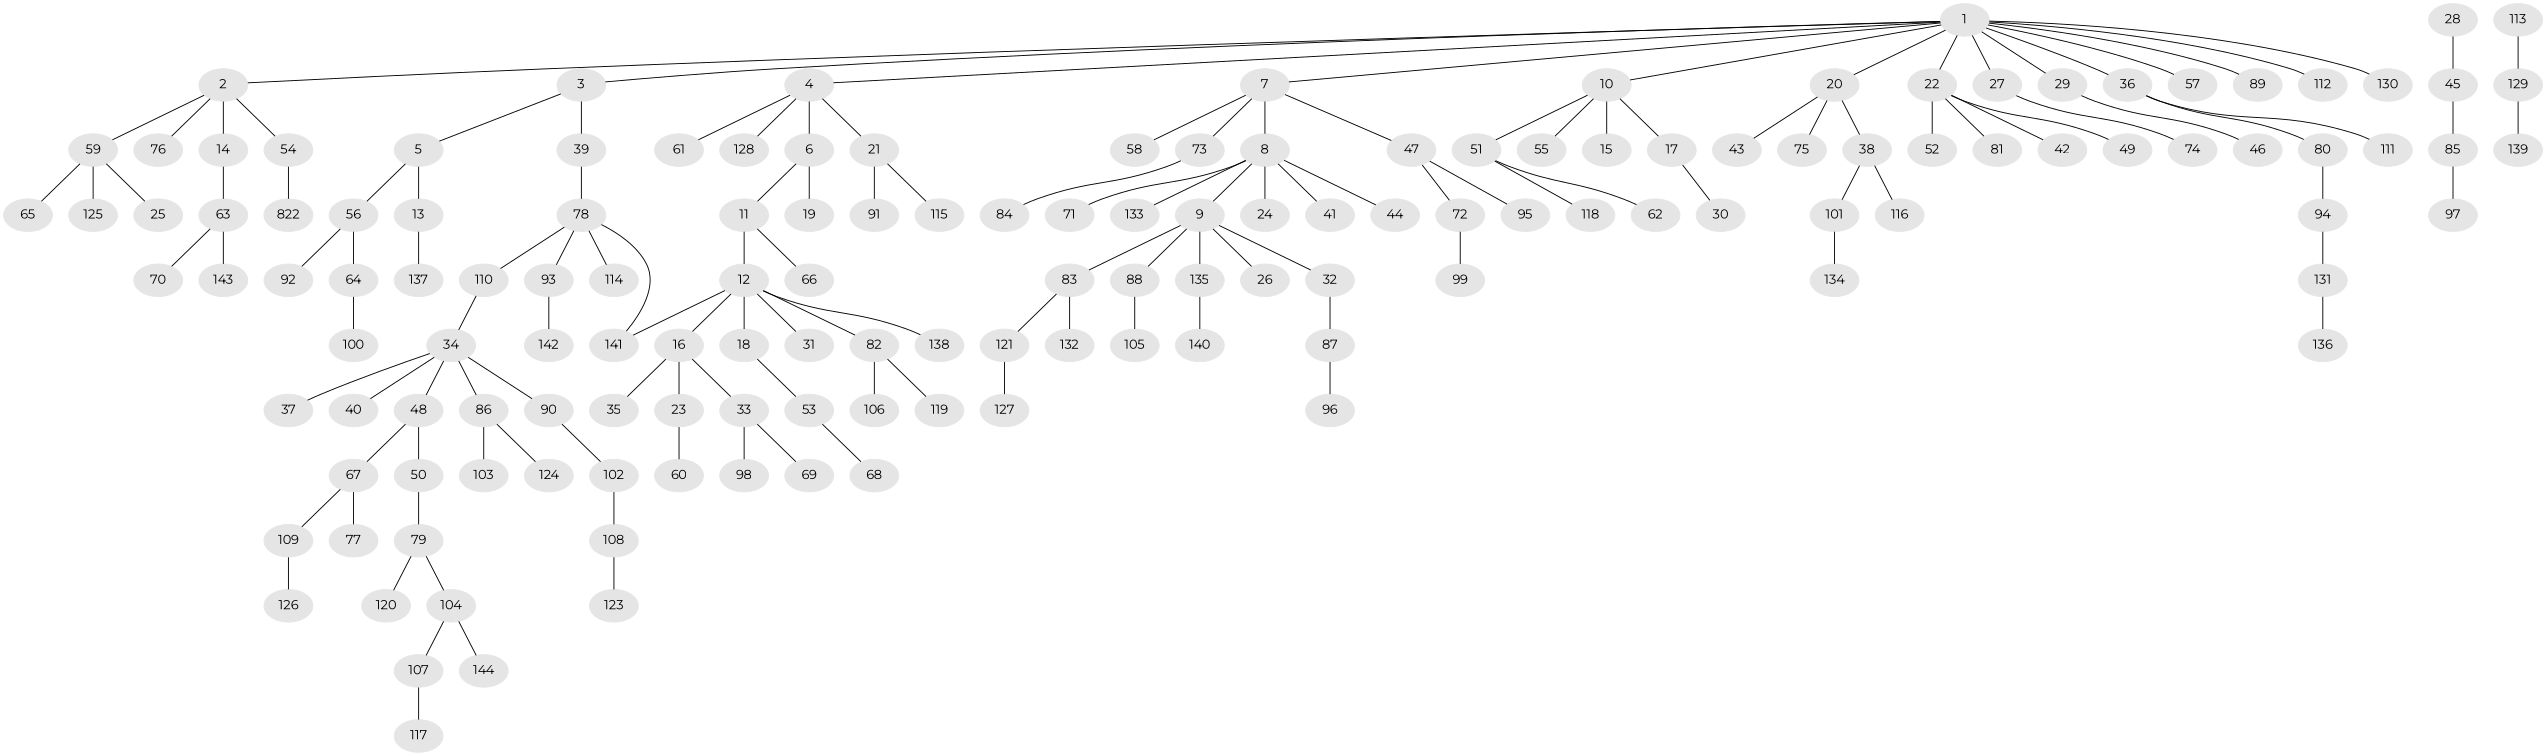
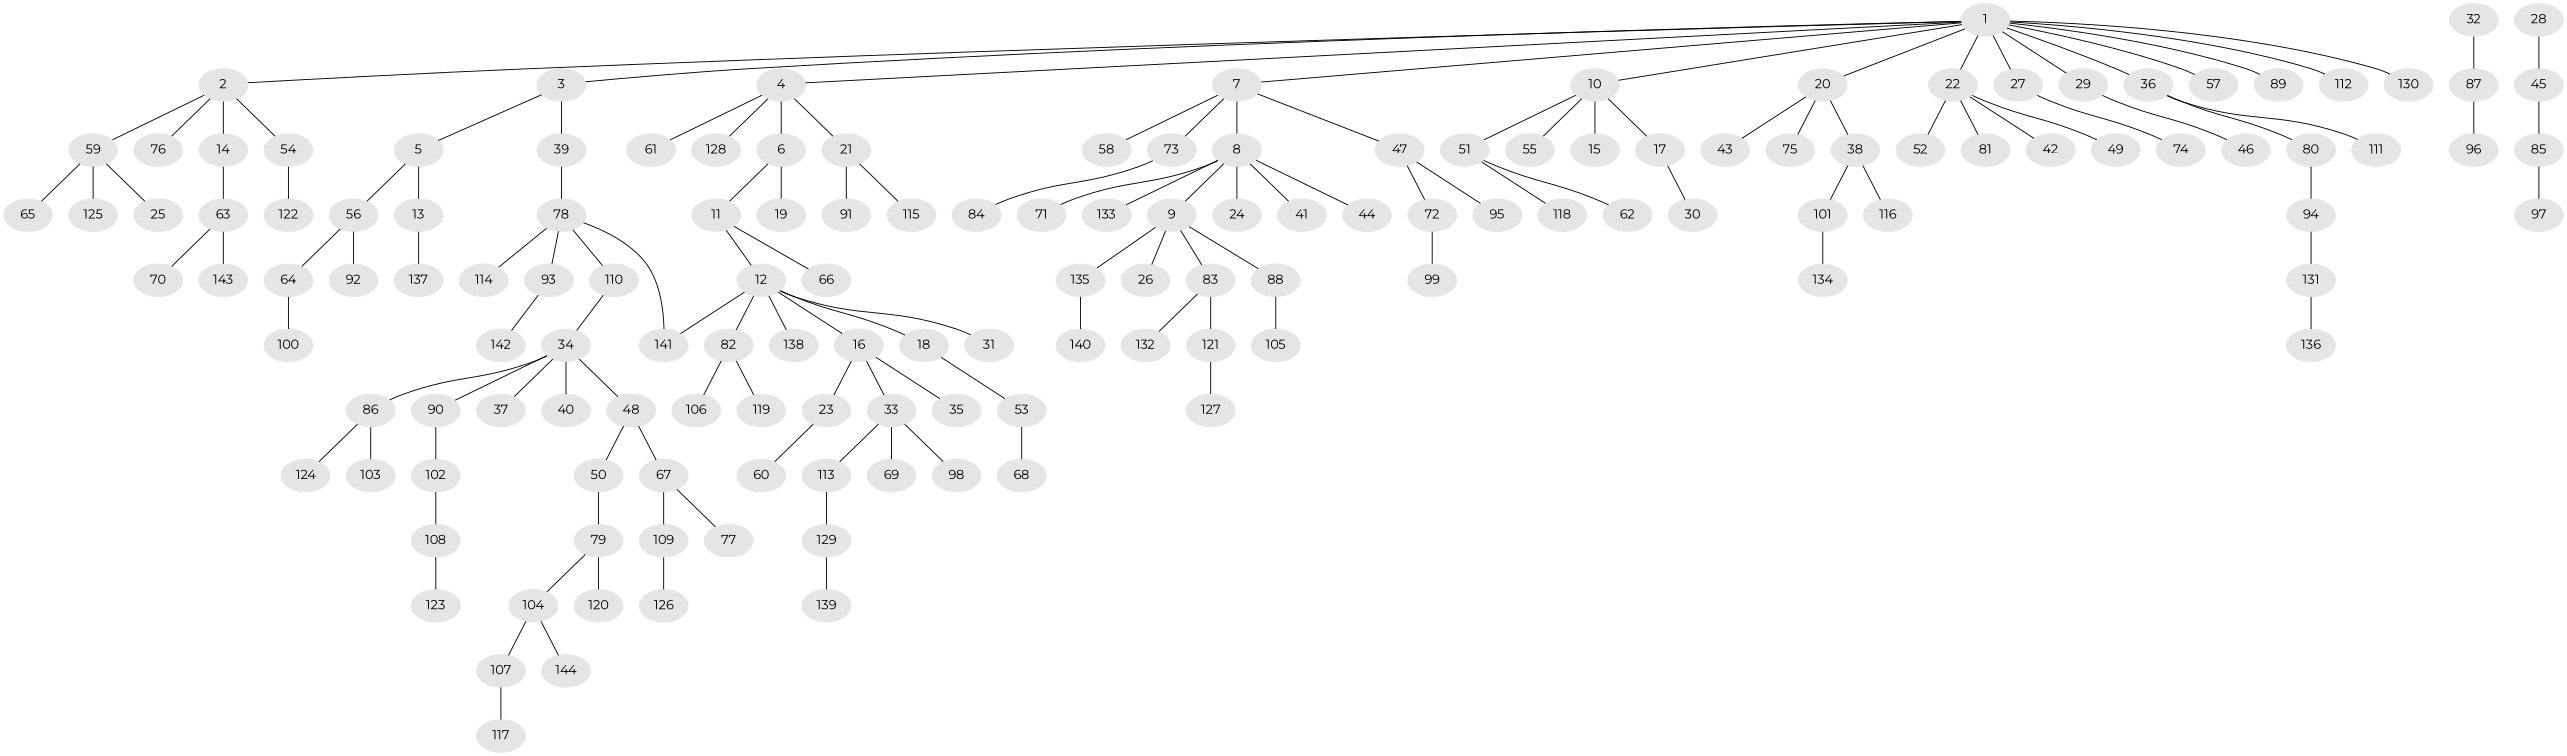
node "822": label "822" -> "122"
edge "9" -- "32": removed
edge "33" -- "113": added
